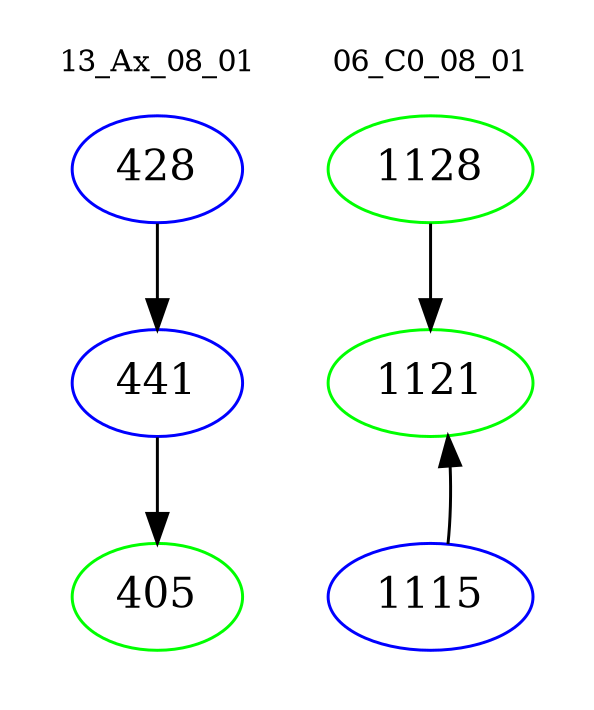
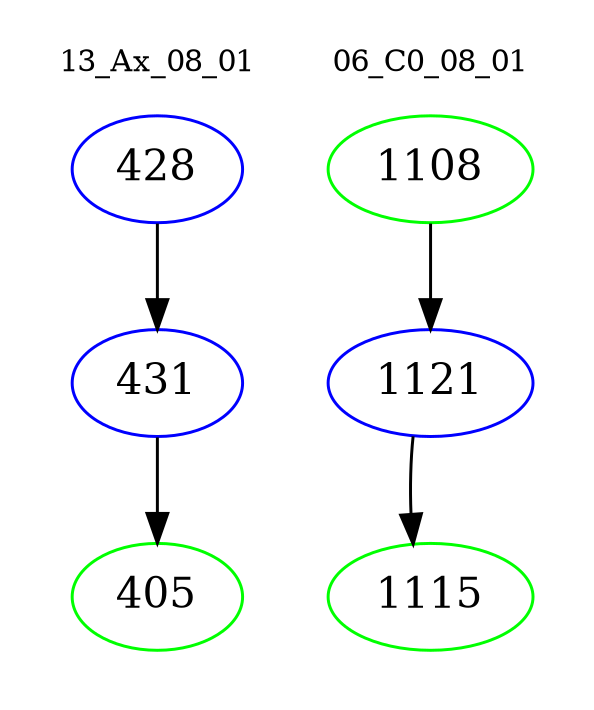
node "1128": label "1128" -> "1108"
node "441": label "441" -> "431"
node "1121": color green -> blue
edge "1115" -> "1121": reversed
node "1115": color blue -> green
